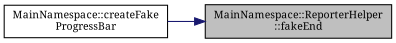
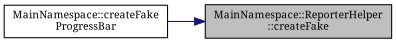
node "MainNamespace::ReporterHelper ::fakeEnd": label "MainNamespace::ReporterHelper ::fakeEnd" -> "MainNamespace::ReporterHelper ::createFake"
